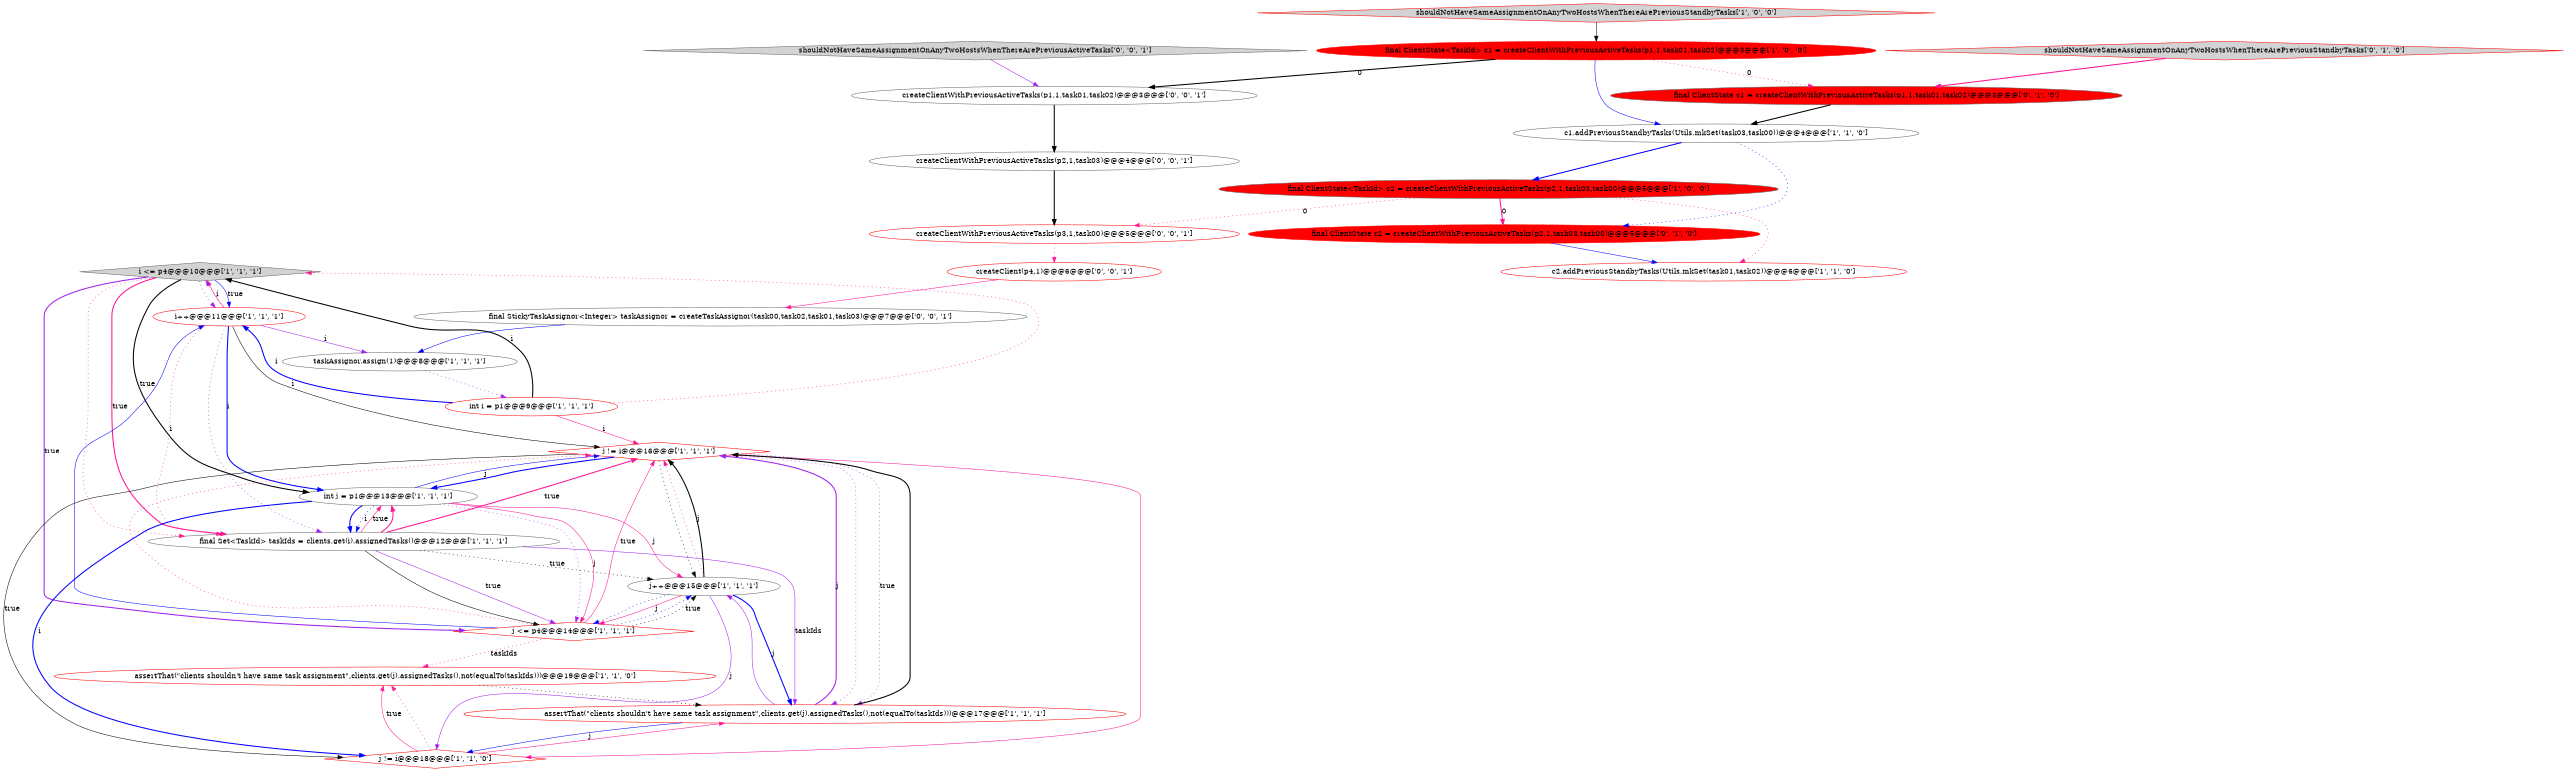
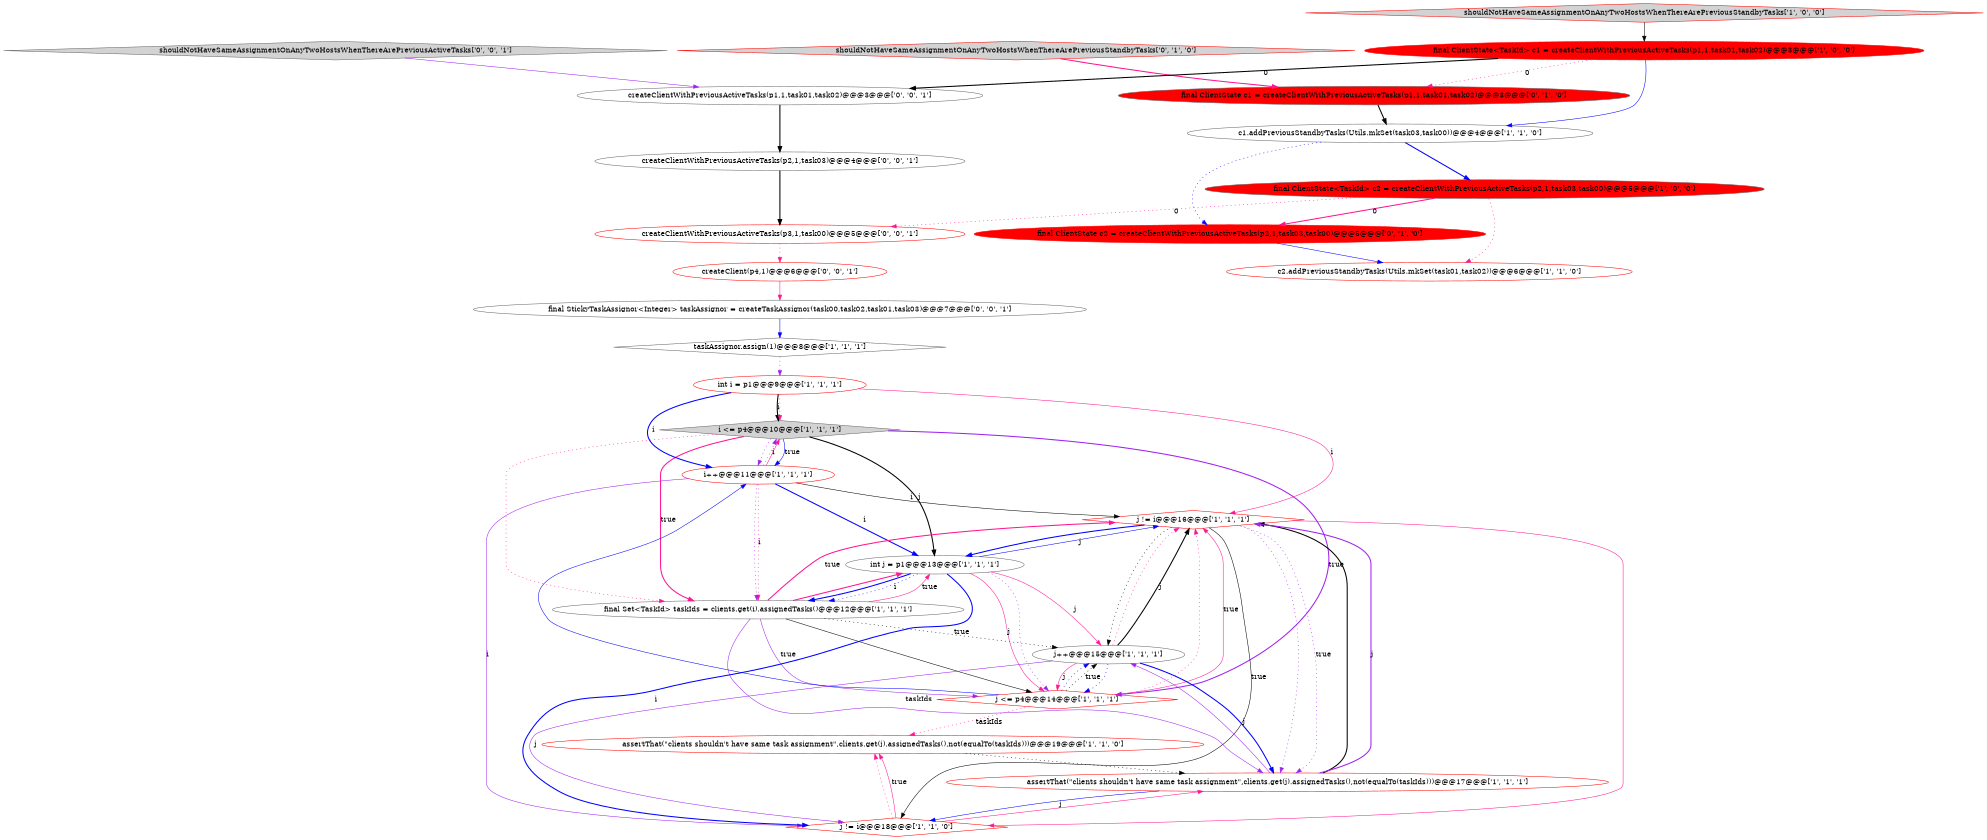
edge "i++@@@11@@@['1', '1', '1']" -> "taskAssignor.assign(1)@@@8@@@['1', '1', '1']": now "i++@@@11@@@['1', '1', '1']" -> "j != i@@@18@@@['1', '1', '0']"
node "taskAssignor.assign(1)@@@8@@@['1', '1', '1']": shape ellipse -> diamond
edge "i <= p4@@@10@@@['1', '1', '1']" -> "int j = p1@@@13@@@['1', '1', '1']": label "true" -> "j"
